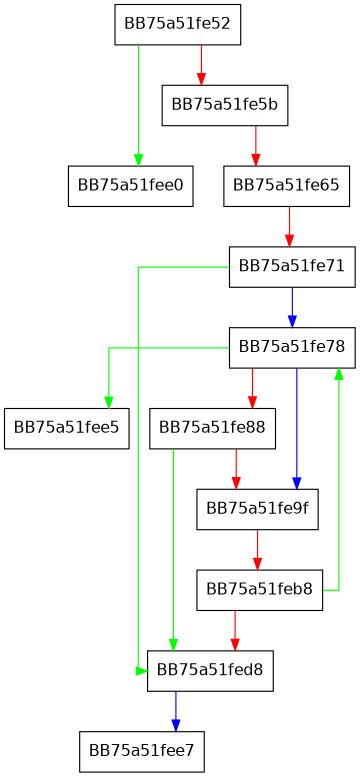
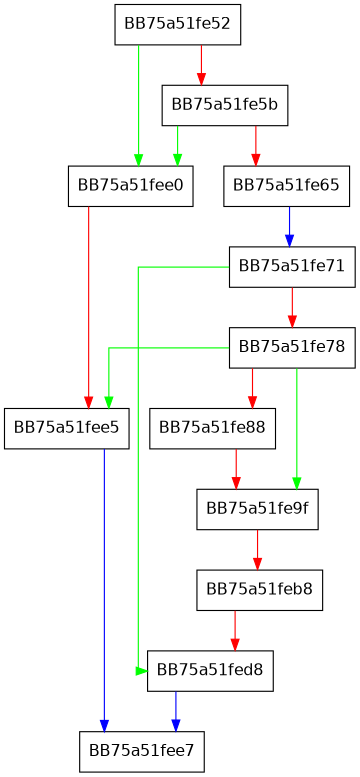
edge "BB75a51fe5b" -> "BB75a51fee0": added
edge "BB75a51fe65" -> "BB75a51fe71": color red -> blue
edge "BB75a51fee0" -> "BB75a51fee5": added
edge "BB75a51fe71" -> "BB75a51fe78": color blue -> red
edge "BB75a51fe78" -> "BB75a51fe9f": color blue -> green
edge "BB75a51feb8" -> "BB75a51fe78": removed
edge "BB75a51fe88" -> "BB75a51fed8": removed
edge "BB75a51fee5" -> "BB75a51fee7": added
